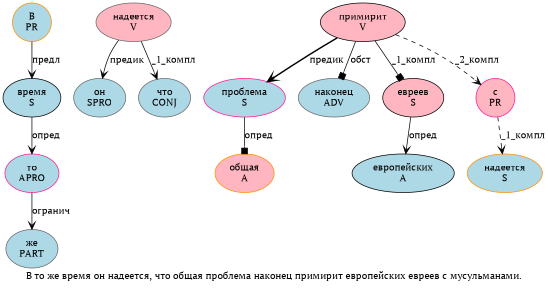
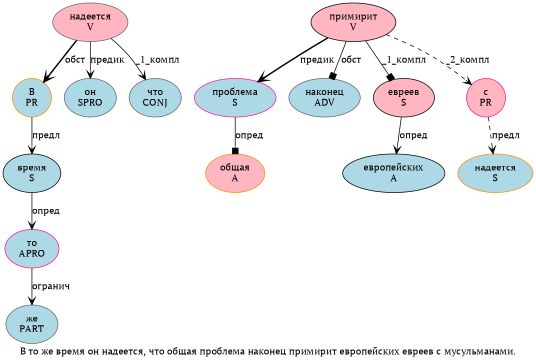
edge "надеется V" -> "В PR": added, label "обст"
edge "с PR" -> "надеется S": label "_1_компл" -> "предл"
